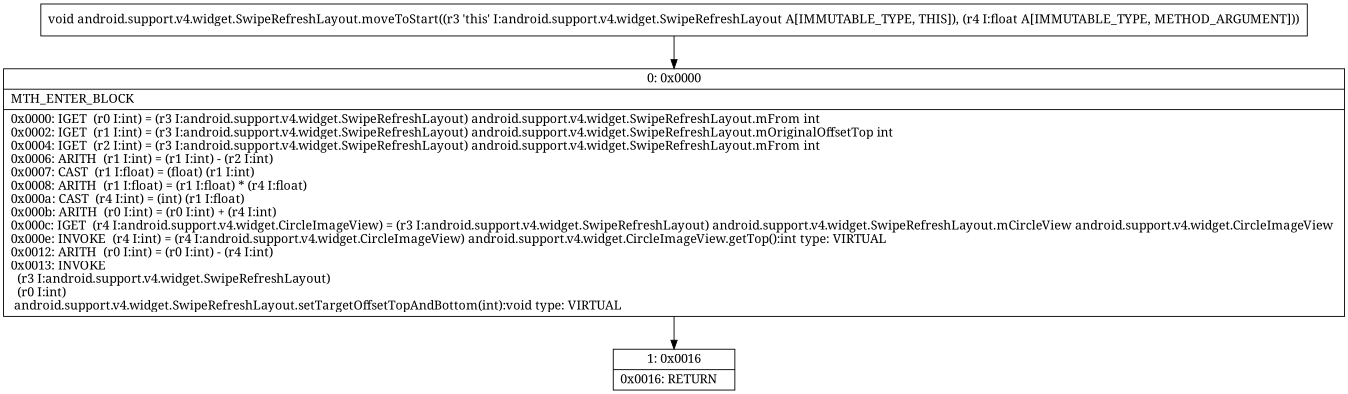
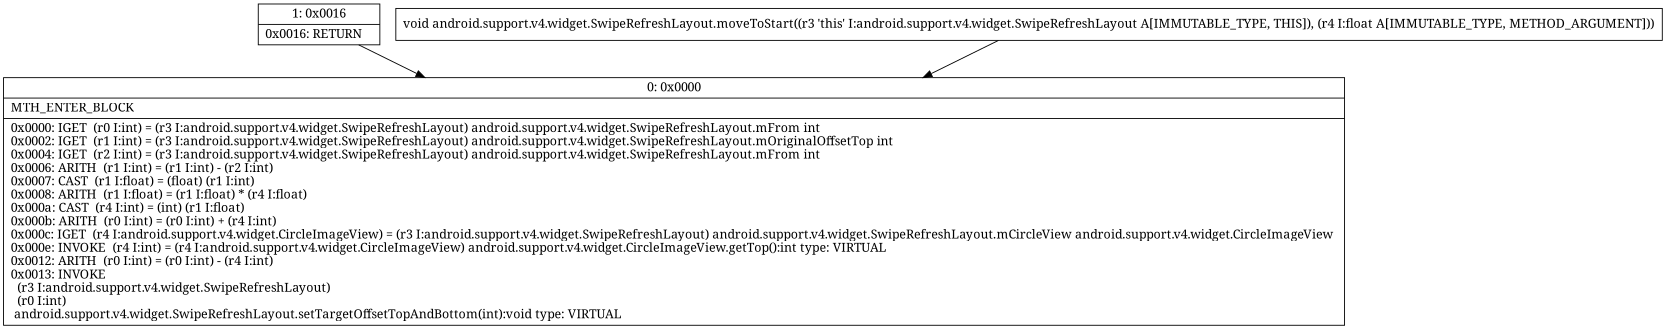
edge "0: 0x0000" -> "1: 0x0016": reversed
